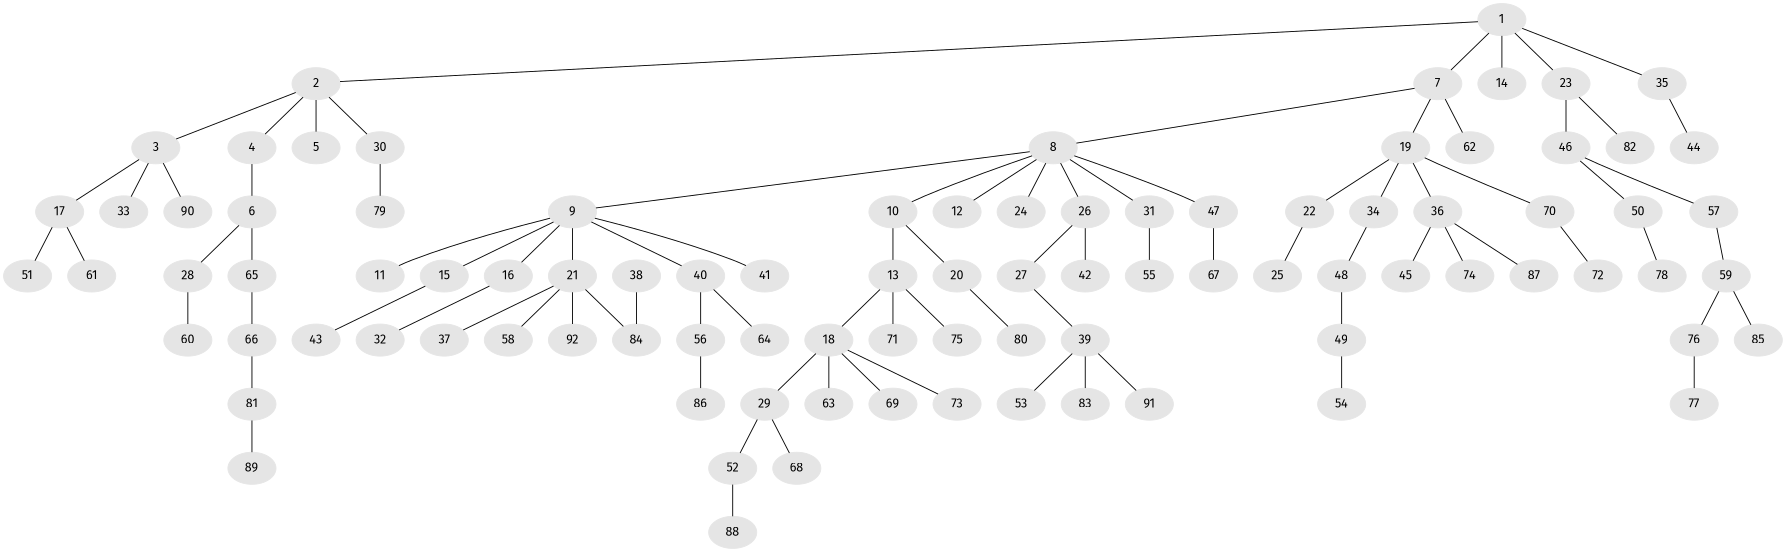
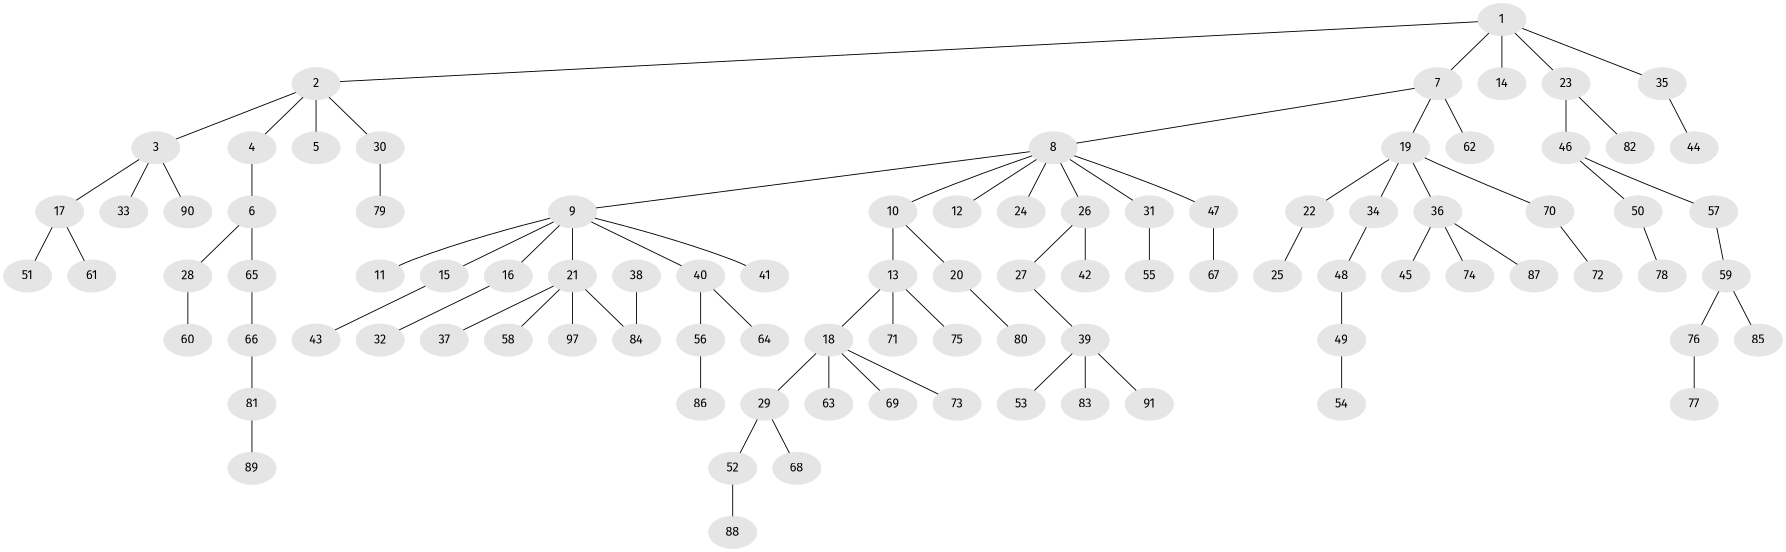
node "92": label "92" -> "97"
